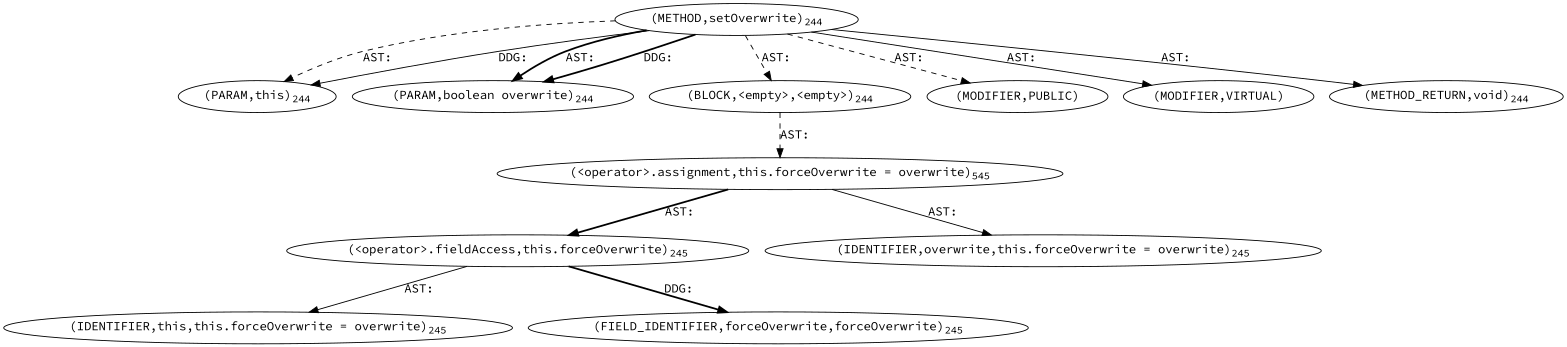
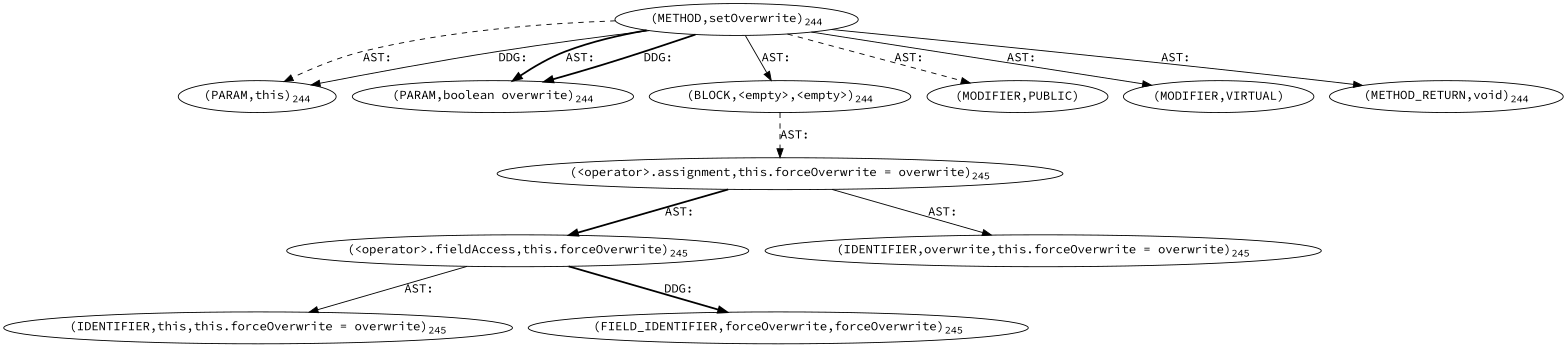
edge "(METHOD,setOverwrite)" -> "(BLOCK,<empty>,<empty>)": style dashed -> solid
node "(<operator>.assignment,this.forceOverwrite = overwrite)": text "545" -> "245"
